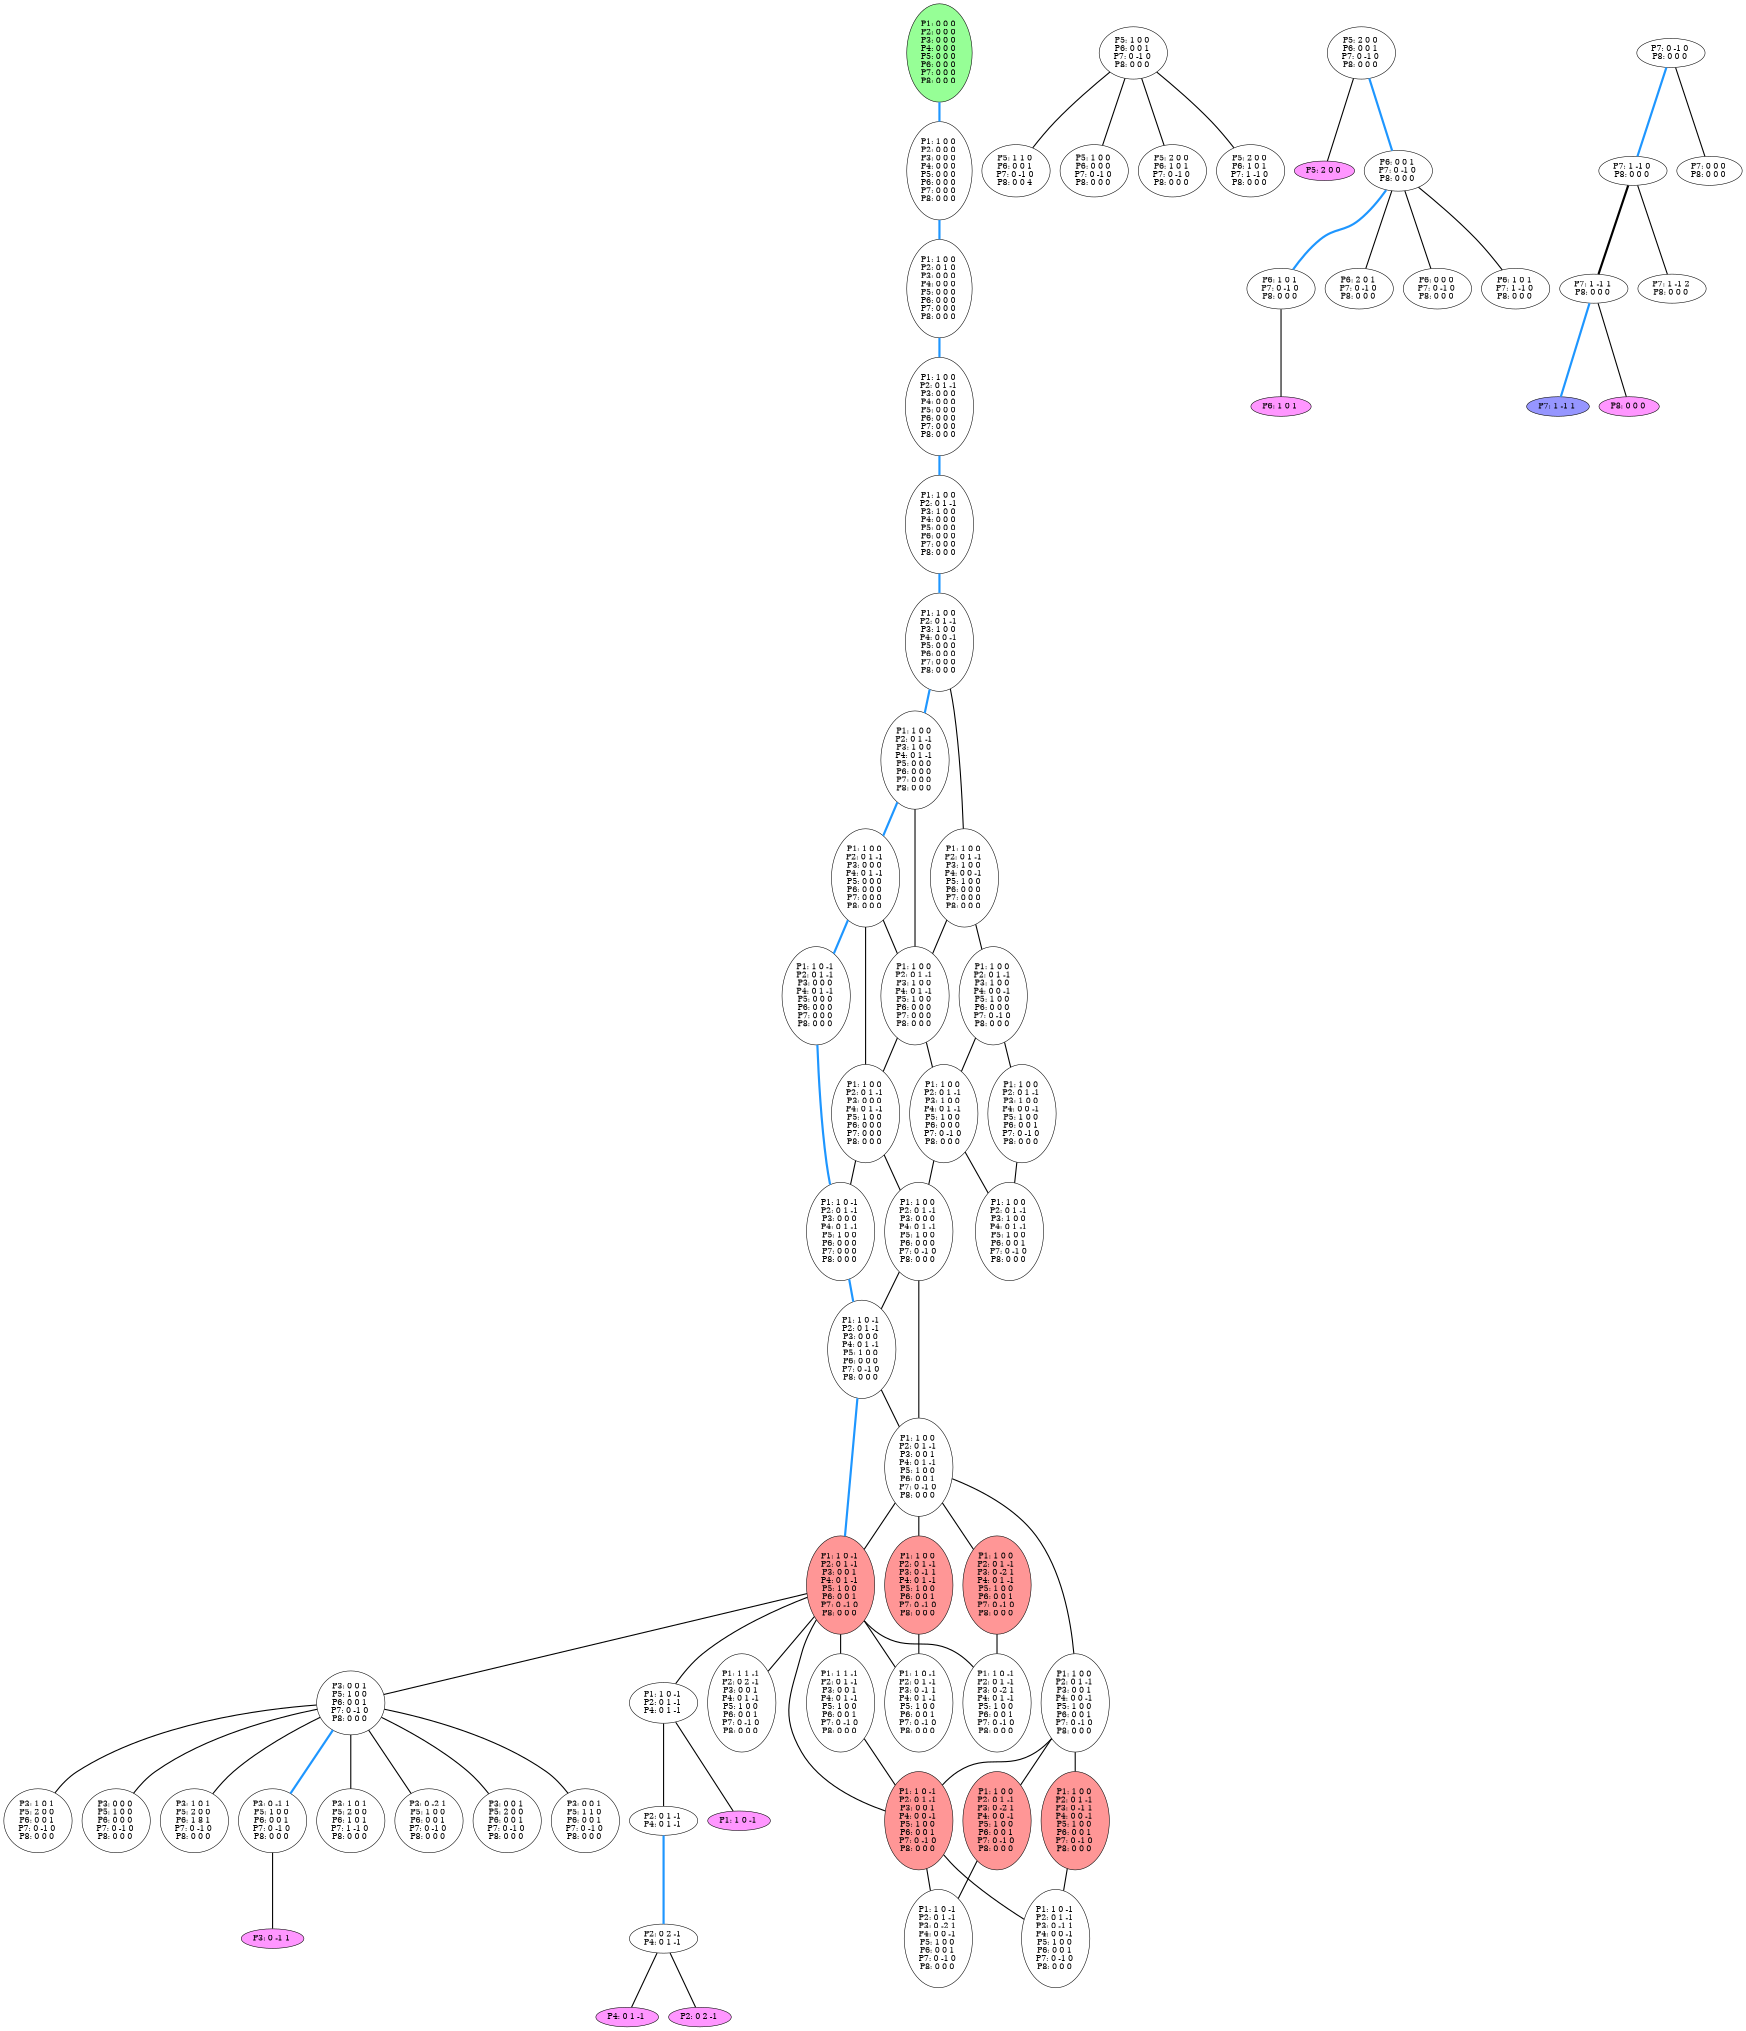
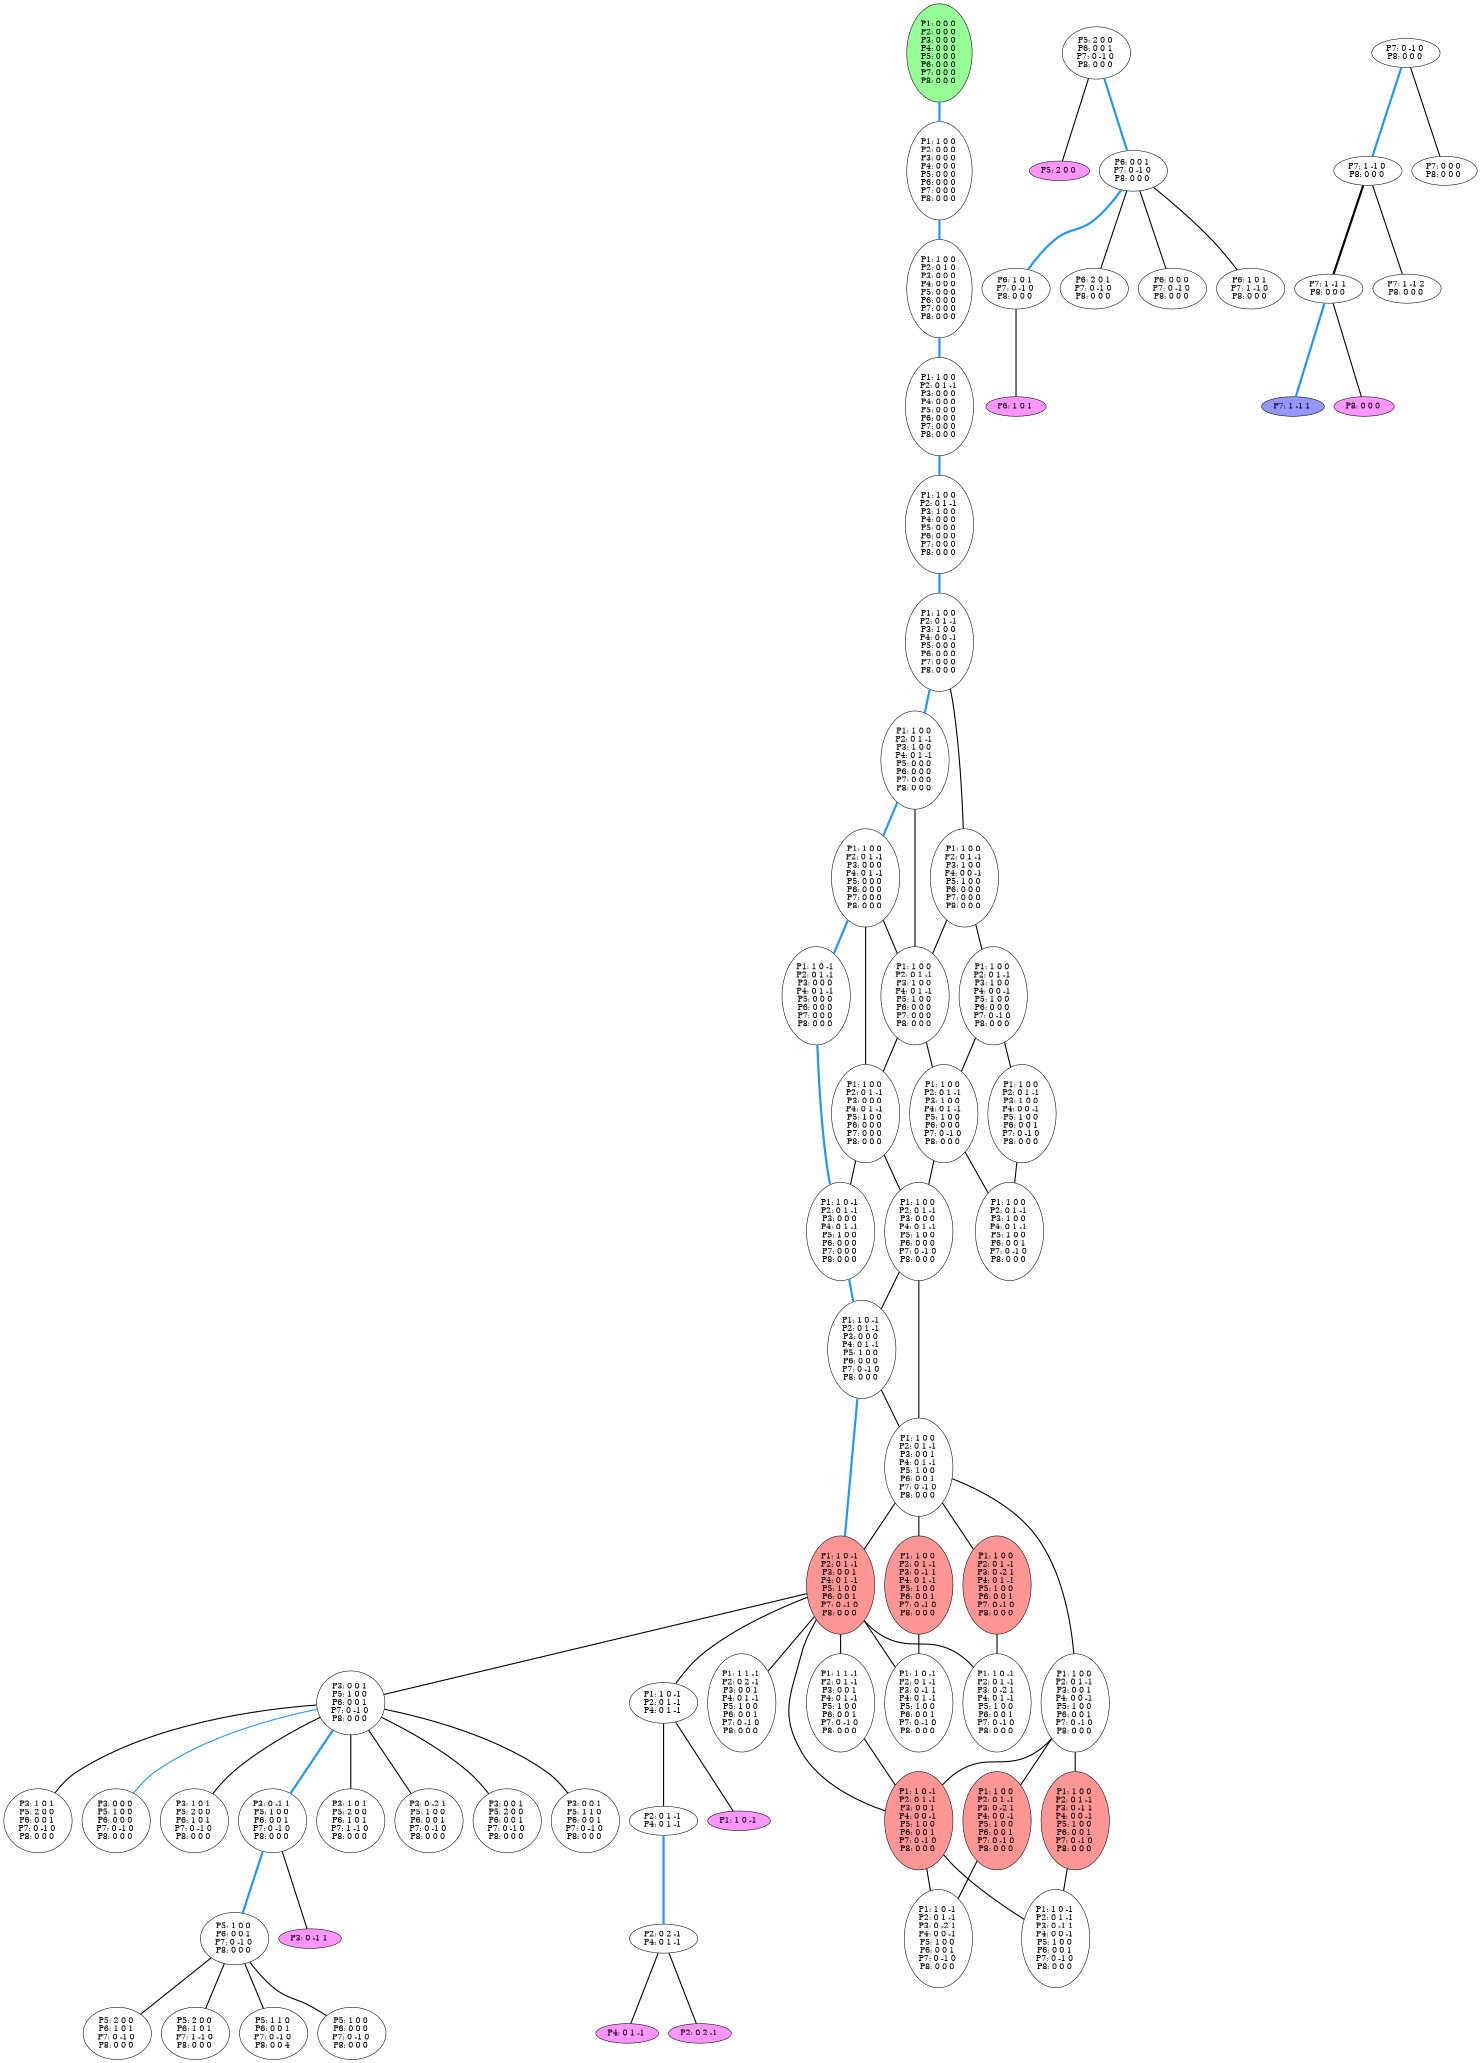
edge "P3: 0 0 1 P5: 1 0 0 P6: 0 0 1 P7: 0 -1 0 P8: 0 0 0" -- "P3: 0 0 0 P5: 1 0 0 P6: 0 0 0 P7: 0 -1 0 P8: 0 0 0": color black -> #1e96ff
node "P3: 1 0 1 P5: 2 0 0 P6: 1 8 1 P7: 0 -1 0 P8: 0 0 0": label "P3: 1 0 1 P5: 2 0 0 P6: 1 8 1 P7: 0 -1 0 P8: 0 0 0" -> "P3: 1 0 1 P5: 2 0 0 P6: 1 0 1 P7: 0 -1 0 P8: 0 0 0"
edge "P3: 0 -1 1 P5: 1 0 0 P6: 0 0 1 P7: 0 -1 0 P8: 0 0 0" -- "P5: 1 0 0 P6: 0 0 1 P7: 0 -1 0 P8: 0 0 0": added
